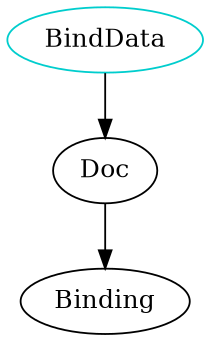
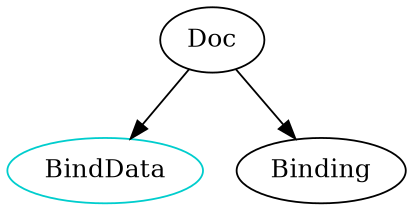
edge "BindData" -> "Doc": reversed
